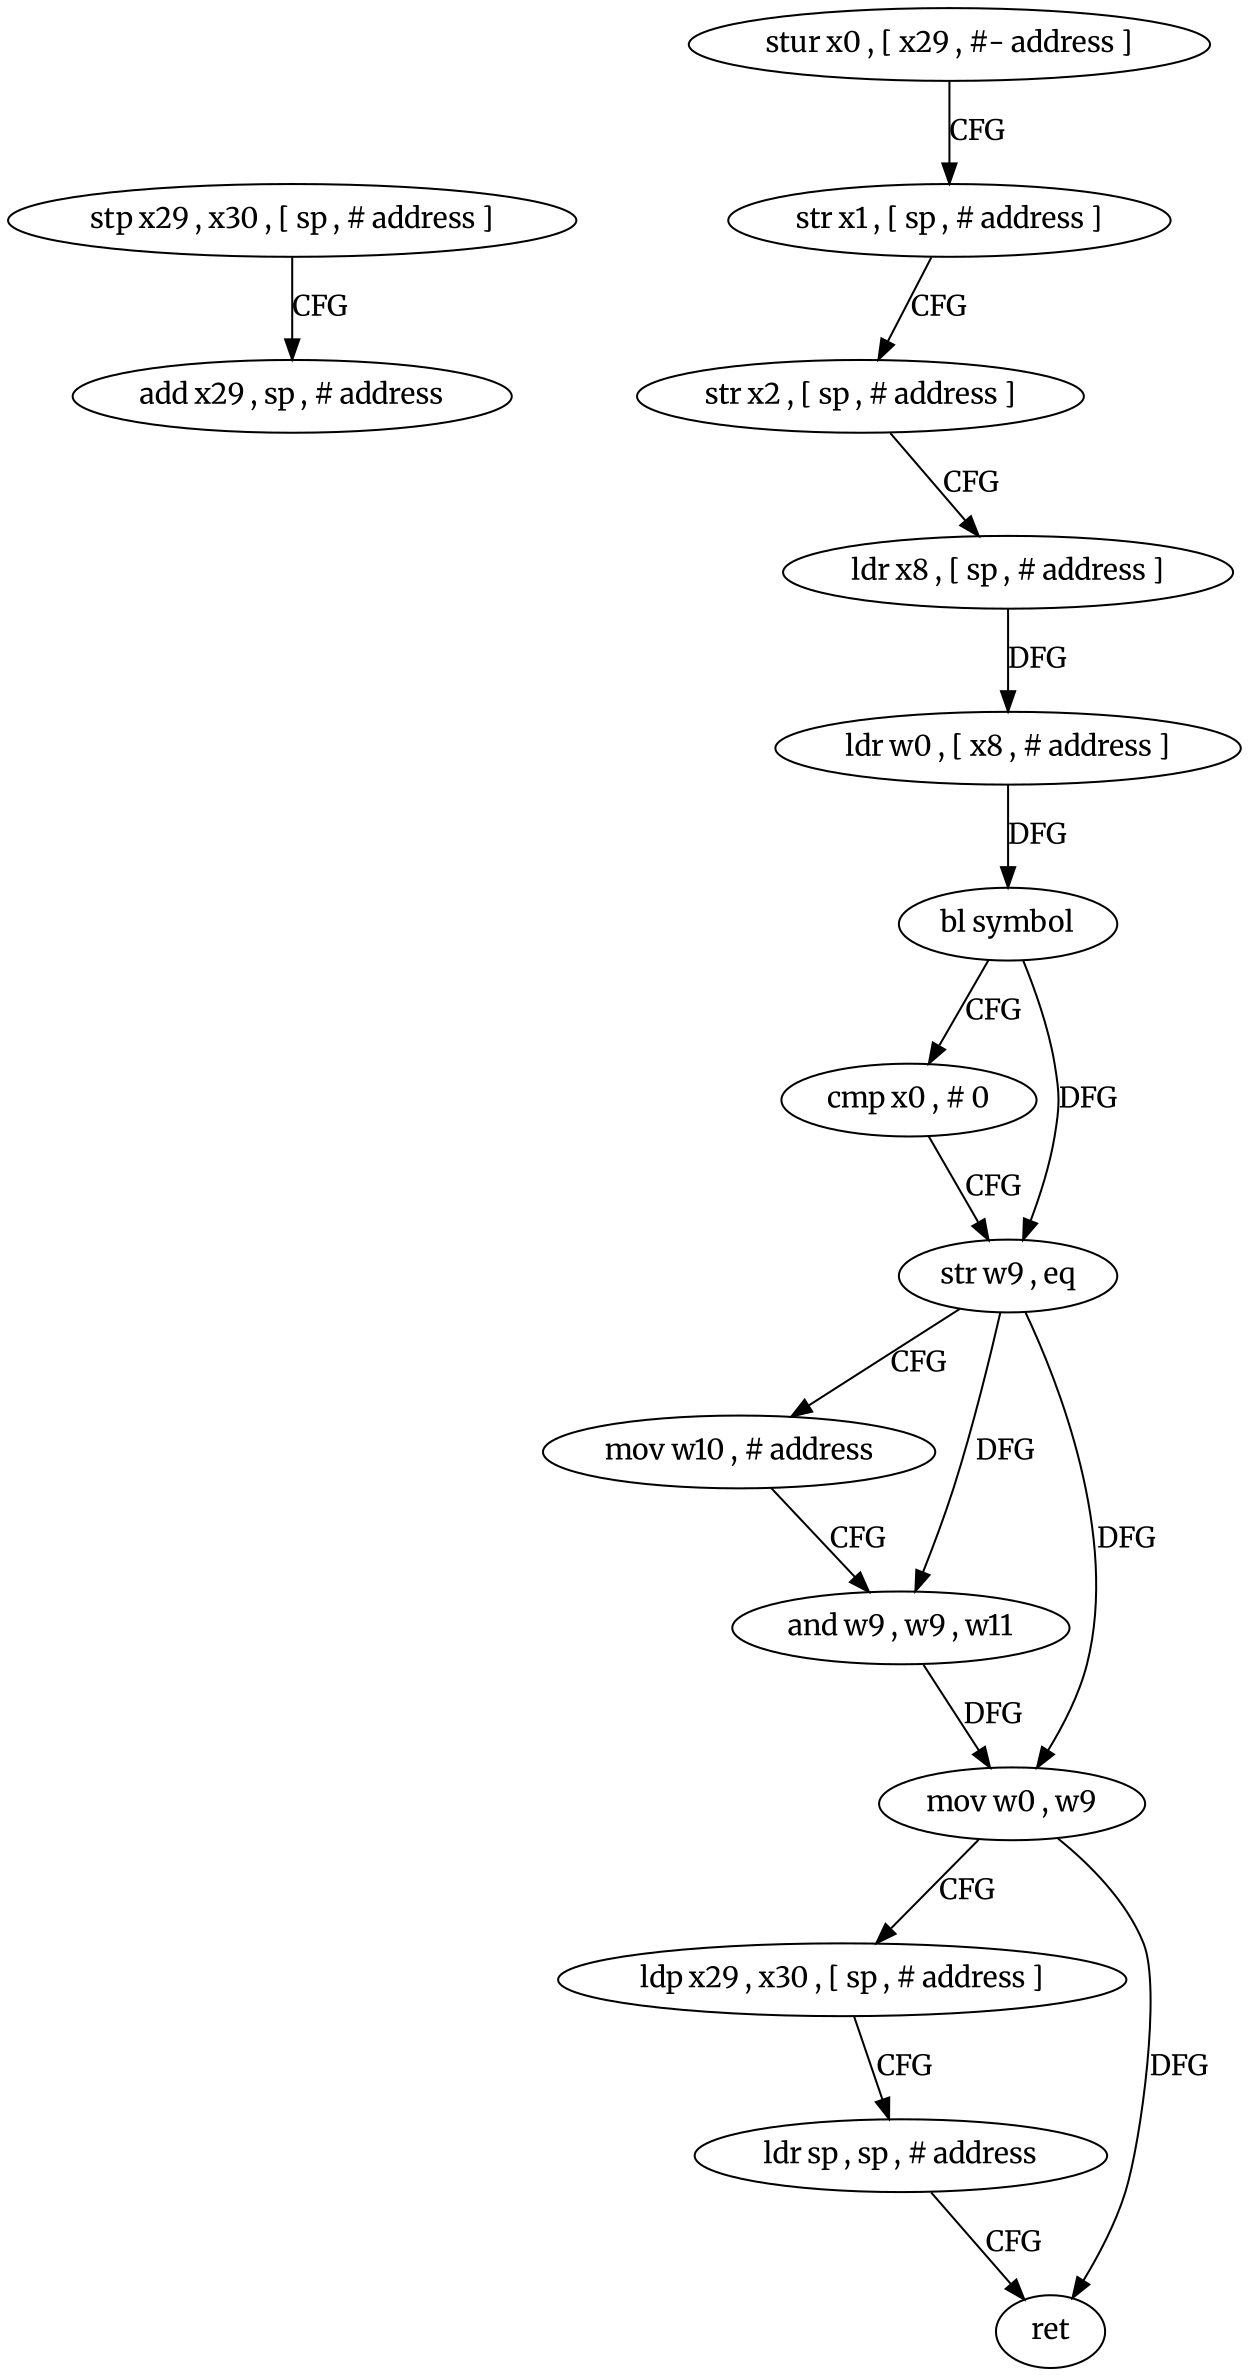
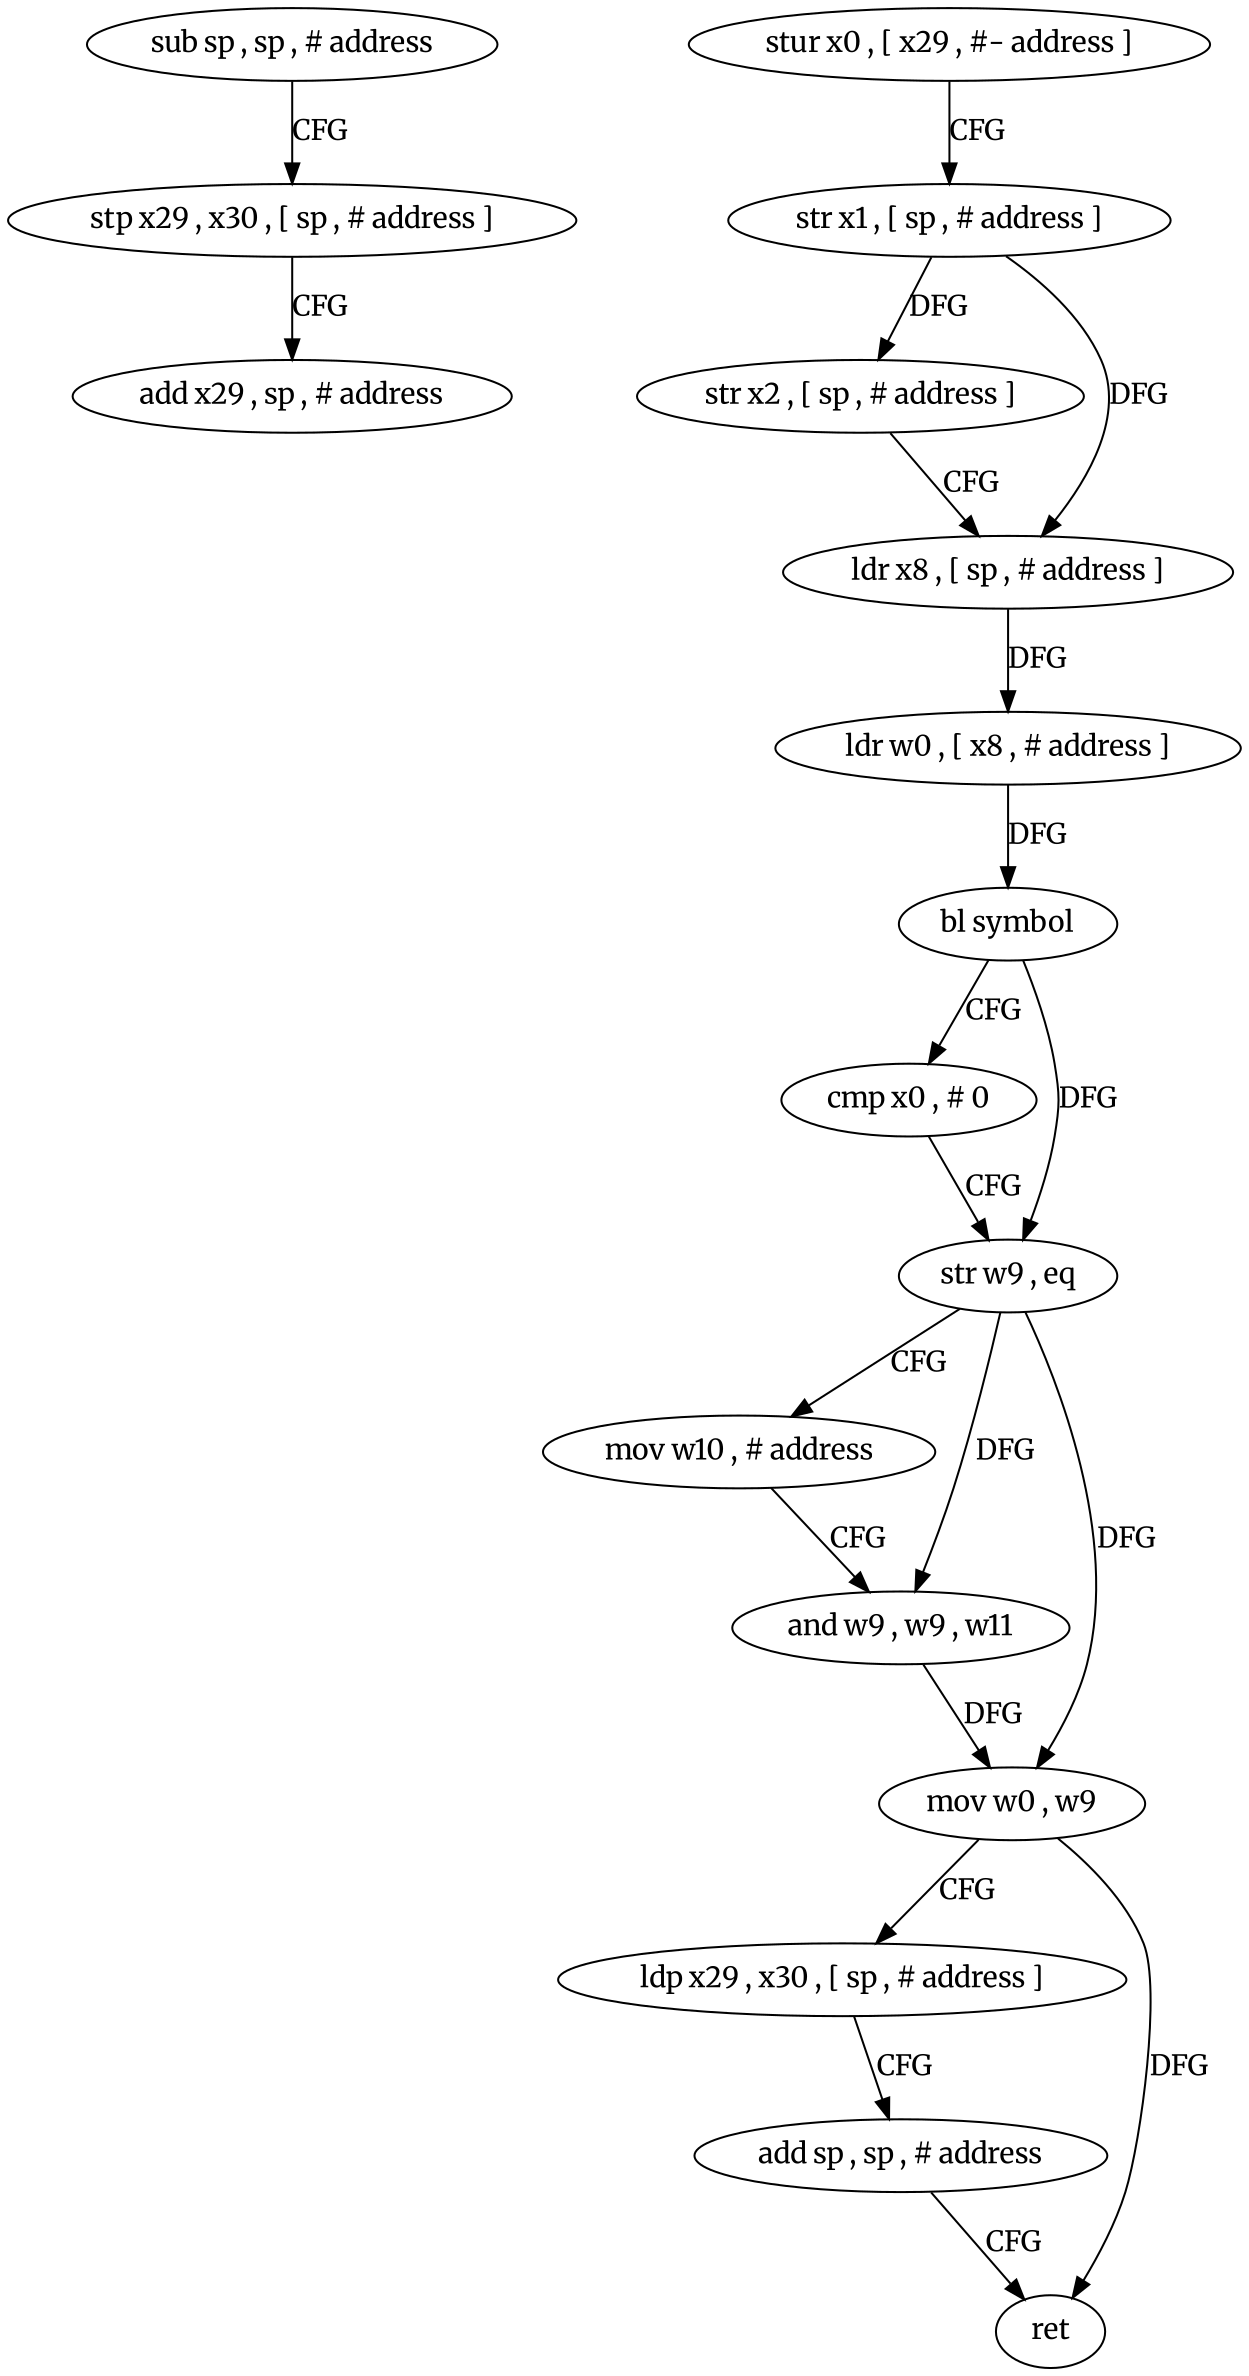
node "sub sp , sp , # address": added
edge "str x1 , [ sp , # address ]" -> "str x2 , [ sp , # address ]": label "CFG" -> "DFG"
edge "str x1 , [ sp , # address ]" -> "ldr x8 , [ sp , # address ]": added, label "DFG"
node "ldr sp , sp , # address": label "ldr sp , sp , # address" -> "add sp , sp , # address"
